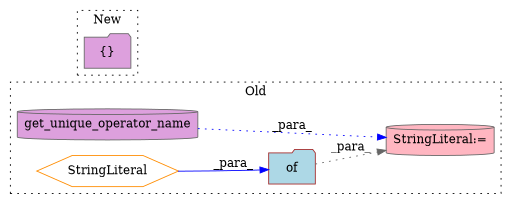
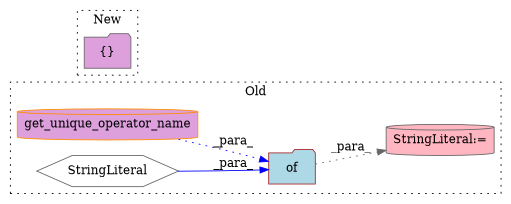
node "get_unique_operator_name": color gray40 -> darkorange
edge "get_unique_operator_name" -> "StringLiteral:=": now "get_unique_operator_name" -> "of"
node "StringLiteral": color darkorange -> gray40
